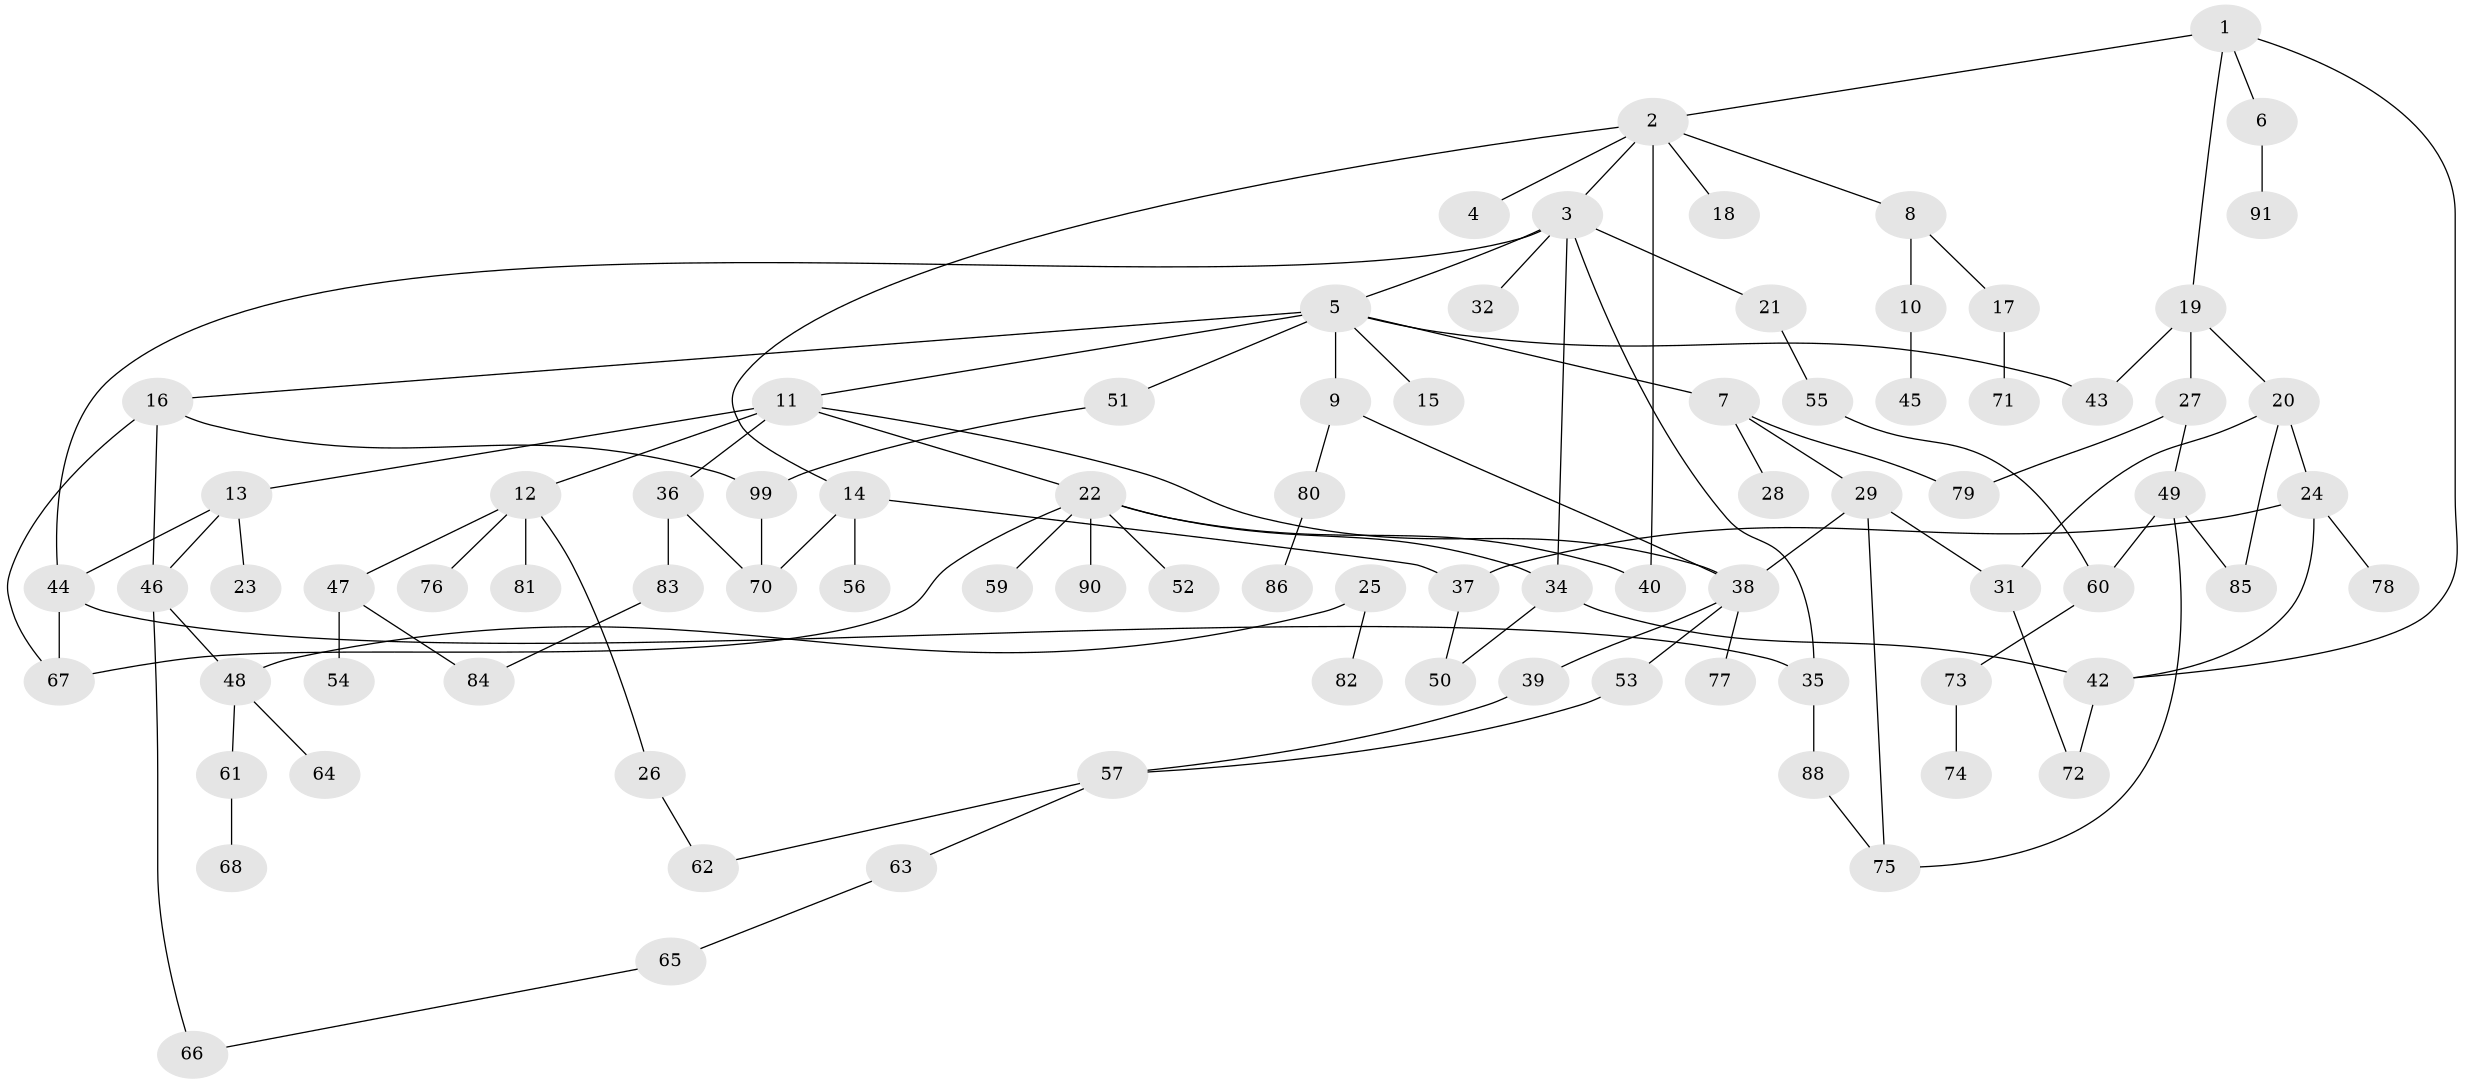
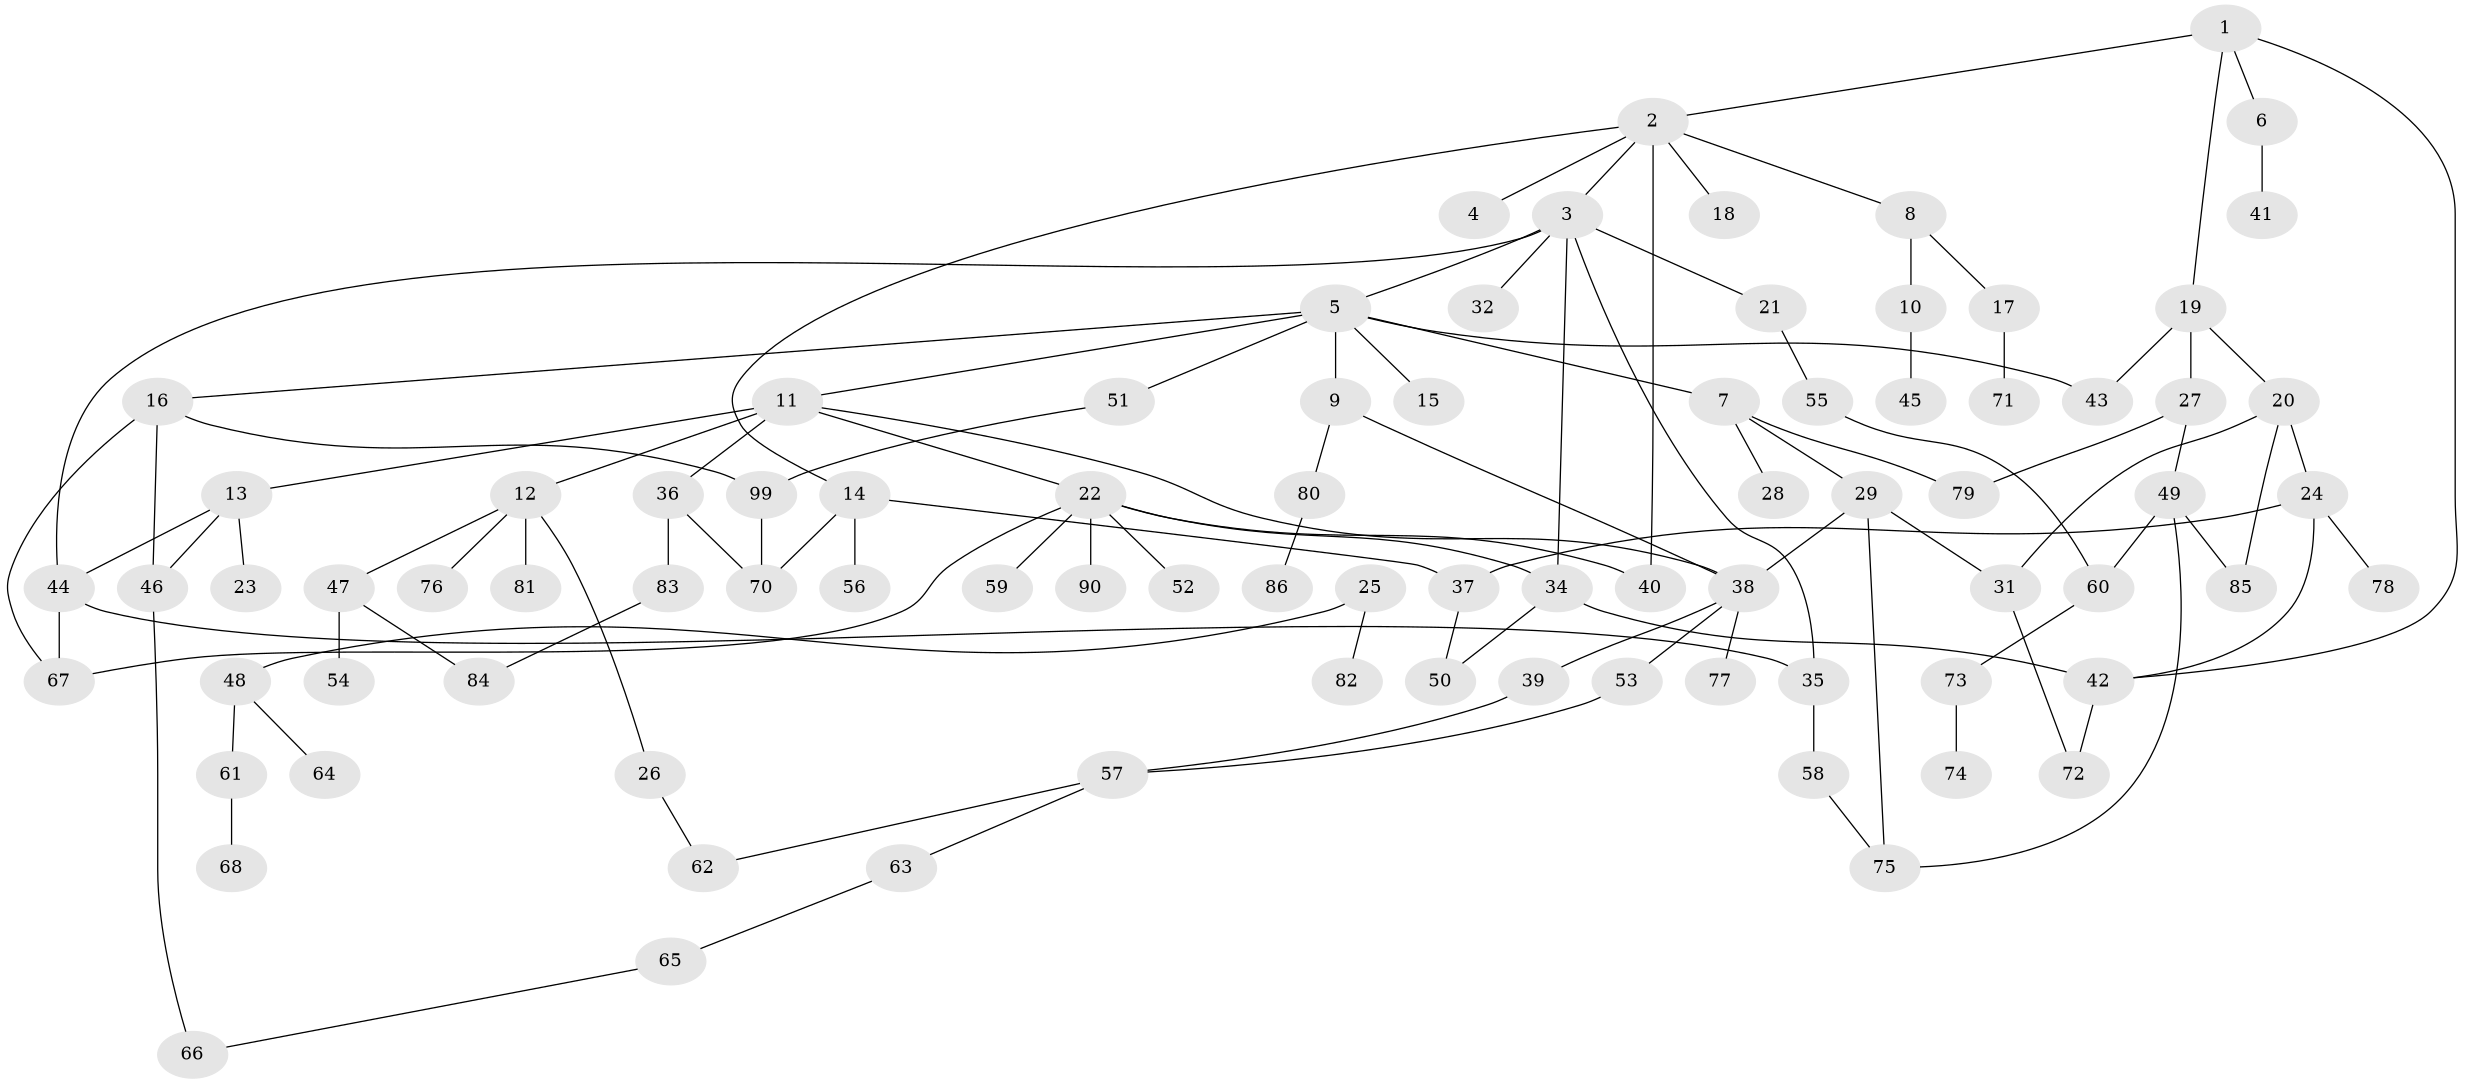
node "91": label "91" -> "41"
edge "46" -- "48": removed
node "88": label "88" -> "58"
